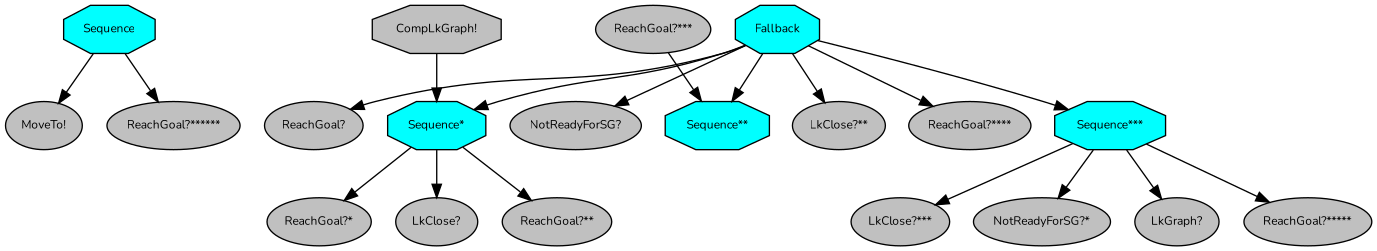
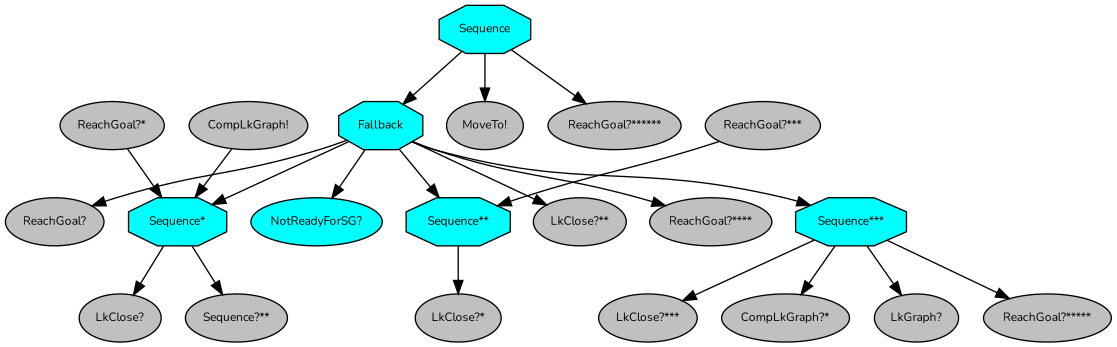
node "CompLkGraph!": shape octagon -> ellipse
edge "Sequence" -> "Fallback": added
node "NotReadyForSG?": fillcolor gray -> cyan
edge "Sequence*" -> "ReachGoal?*": reversed
node "ReachGoal?**": label "ReachGoal?**" -> "Sequence?**"
node "NotReadyForSG?*": label "NotReadyForSG?*" -> "CompLkGraph?*"
node "LkClose?*": added
